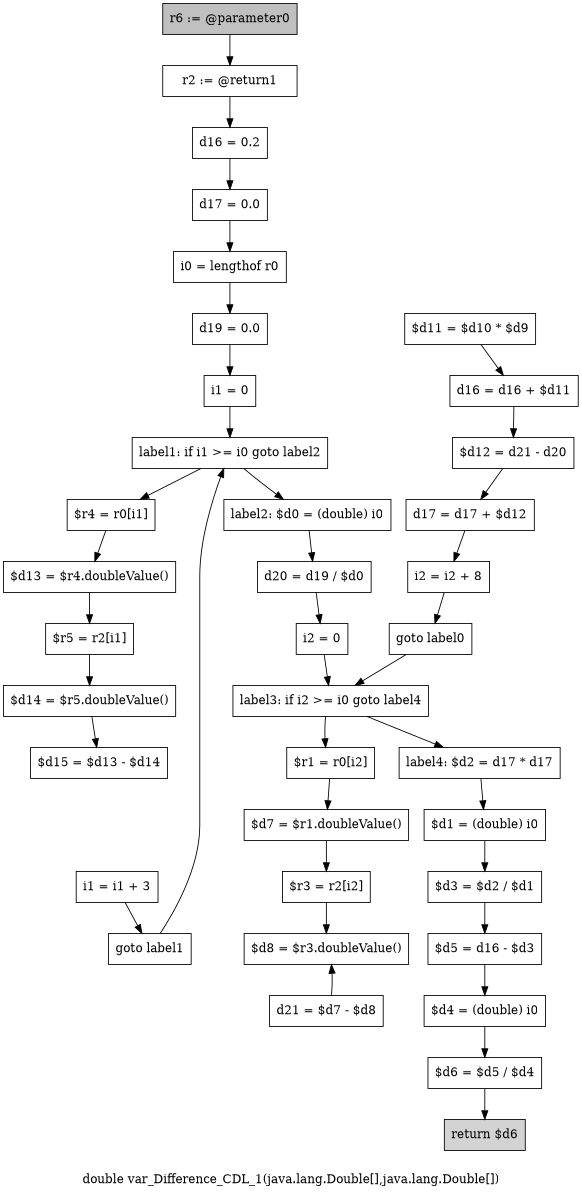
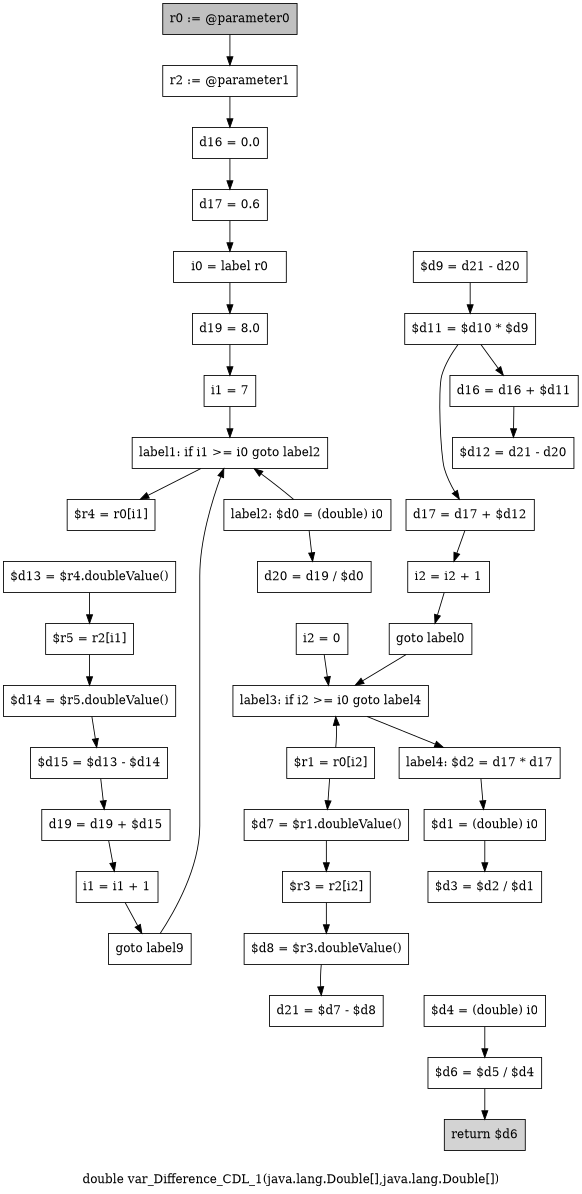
node "r6 := @parameter0": label "r6 := @parameter0" -> "r0 := @parameter0"
node "r2 := @return1": label "r2 := @return1" -> "r2 := @parameter1"
node "d16 = 0.2": label "d16 = 0.2" -> "d16 = 0.0"
node "d17 = 0.0": label "d17 = 0.0" -> "d17 = 0.6"
node "i0 = lengthof r0": label "i0 = lengthof r0" -> "i0 = label r0"
node "$d9 = d21 - d20": added
node "d19 = 0.0": label "d19 = 0.0" -> "d19 = 8.0"
node "i1 = 0": label "i1 = 0" -> "i1 = 7"
edge "$d12 = d21 - d20" -> "d17 = d17 + $d12": now "$d11 = $d10 * $d9" -> "d17 = d17 + $d12"
edge "label1: if i1 >= i0 goto label2" -> "label2: $d0 = (double) i0": reversed
edge "$r4 = r0[i1]" -> "$d13 = $r4.doubleValue()": removed
node "i2 = i2 + 8": label "i2 = i2 + 8" -> "i2 = i2 + 1"
edge "d20 = d19 / $d0" -> "i2 = 0": removed
edge "label3: if i2 >= i0 goto label4" -> "$r1 = r0[i2]": reversed
node "d19 = d19 + $d15": added
node "i1 = i1 + 3": label "i1 = i1 + 3" -> "i1 = i1 + 1"
node "goto label1": label "goto label1" -> "goto label9"
node "$d5 = d16 - $d3": removed
edge "d21 = $d7 - $d8" -> "$d8 = $r3.doubleValue()": reversed
